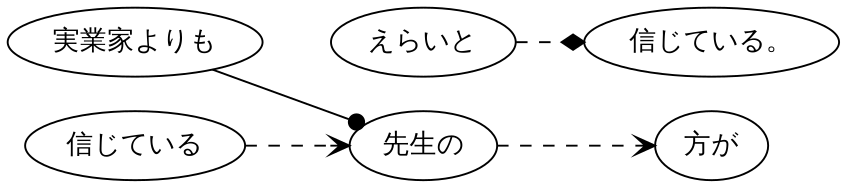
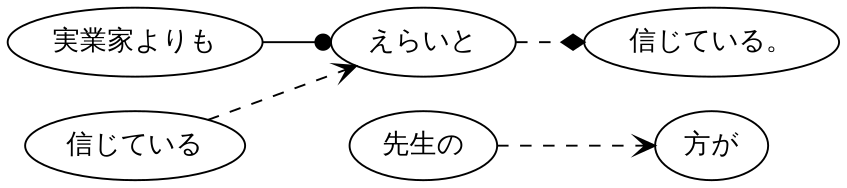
edge "実業家よりも" -> "先生の": now "実業家よりも" -> "えらいと"
edge "信じている" -> "先生の": now "信じている" -> "えらいと"
